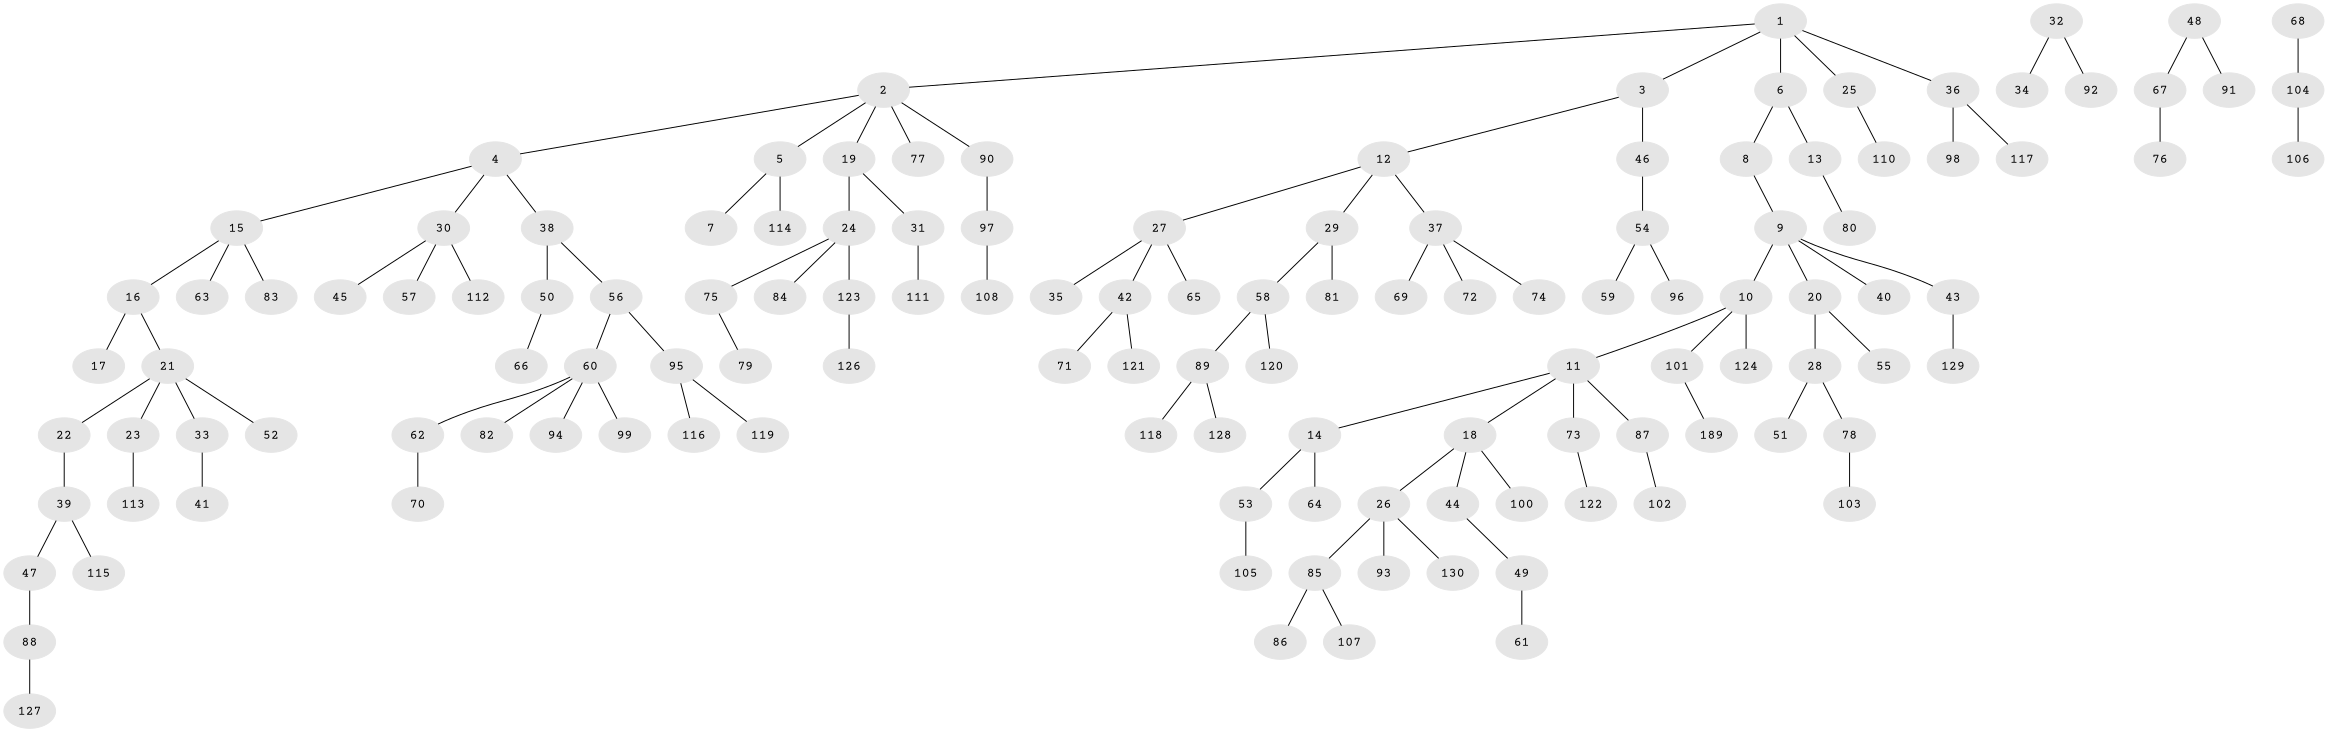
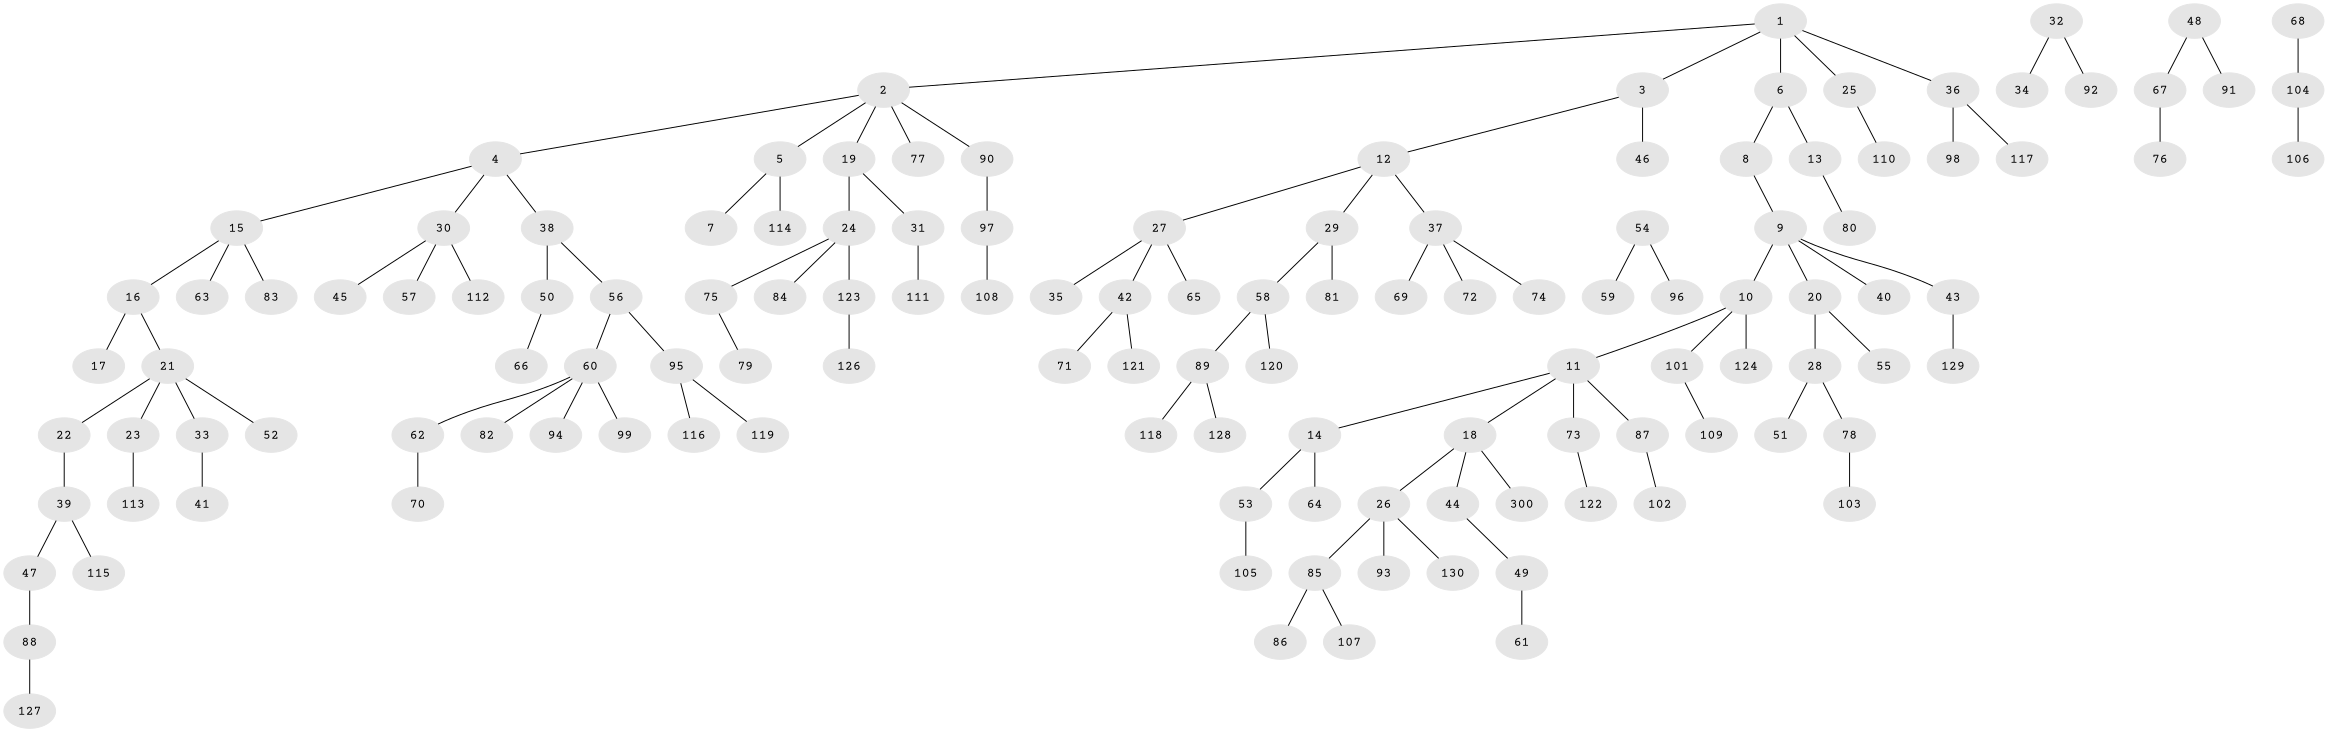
edge "46" -- "54": removed
node "189": label "189" -> "109"
node "100": label "100" -> "300"
